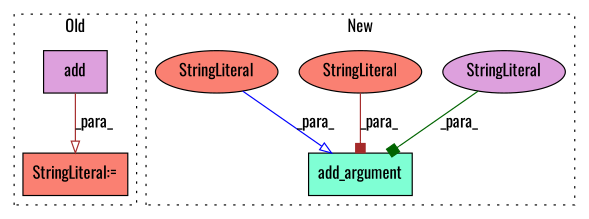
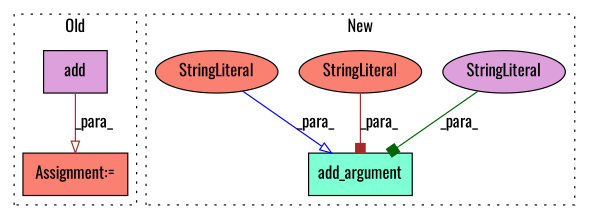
node "StringLiteral:=": label "StringLiteral:=" -> "Assignment:="
